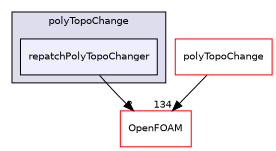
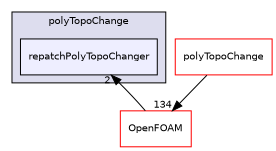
edge "repatchPolyTopoChanger" -> "OpenFOAM": reversed
